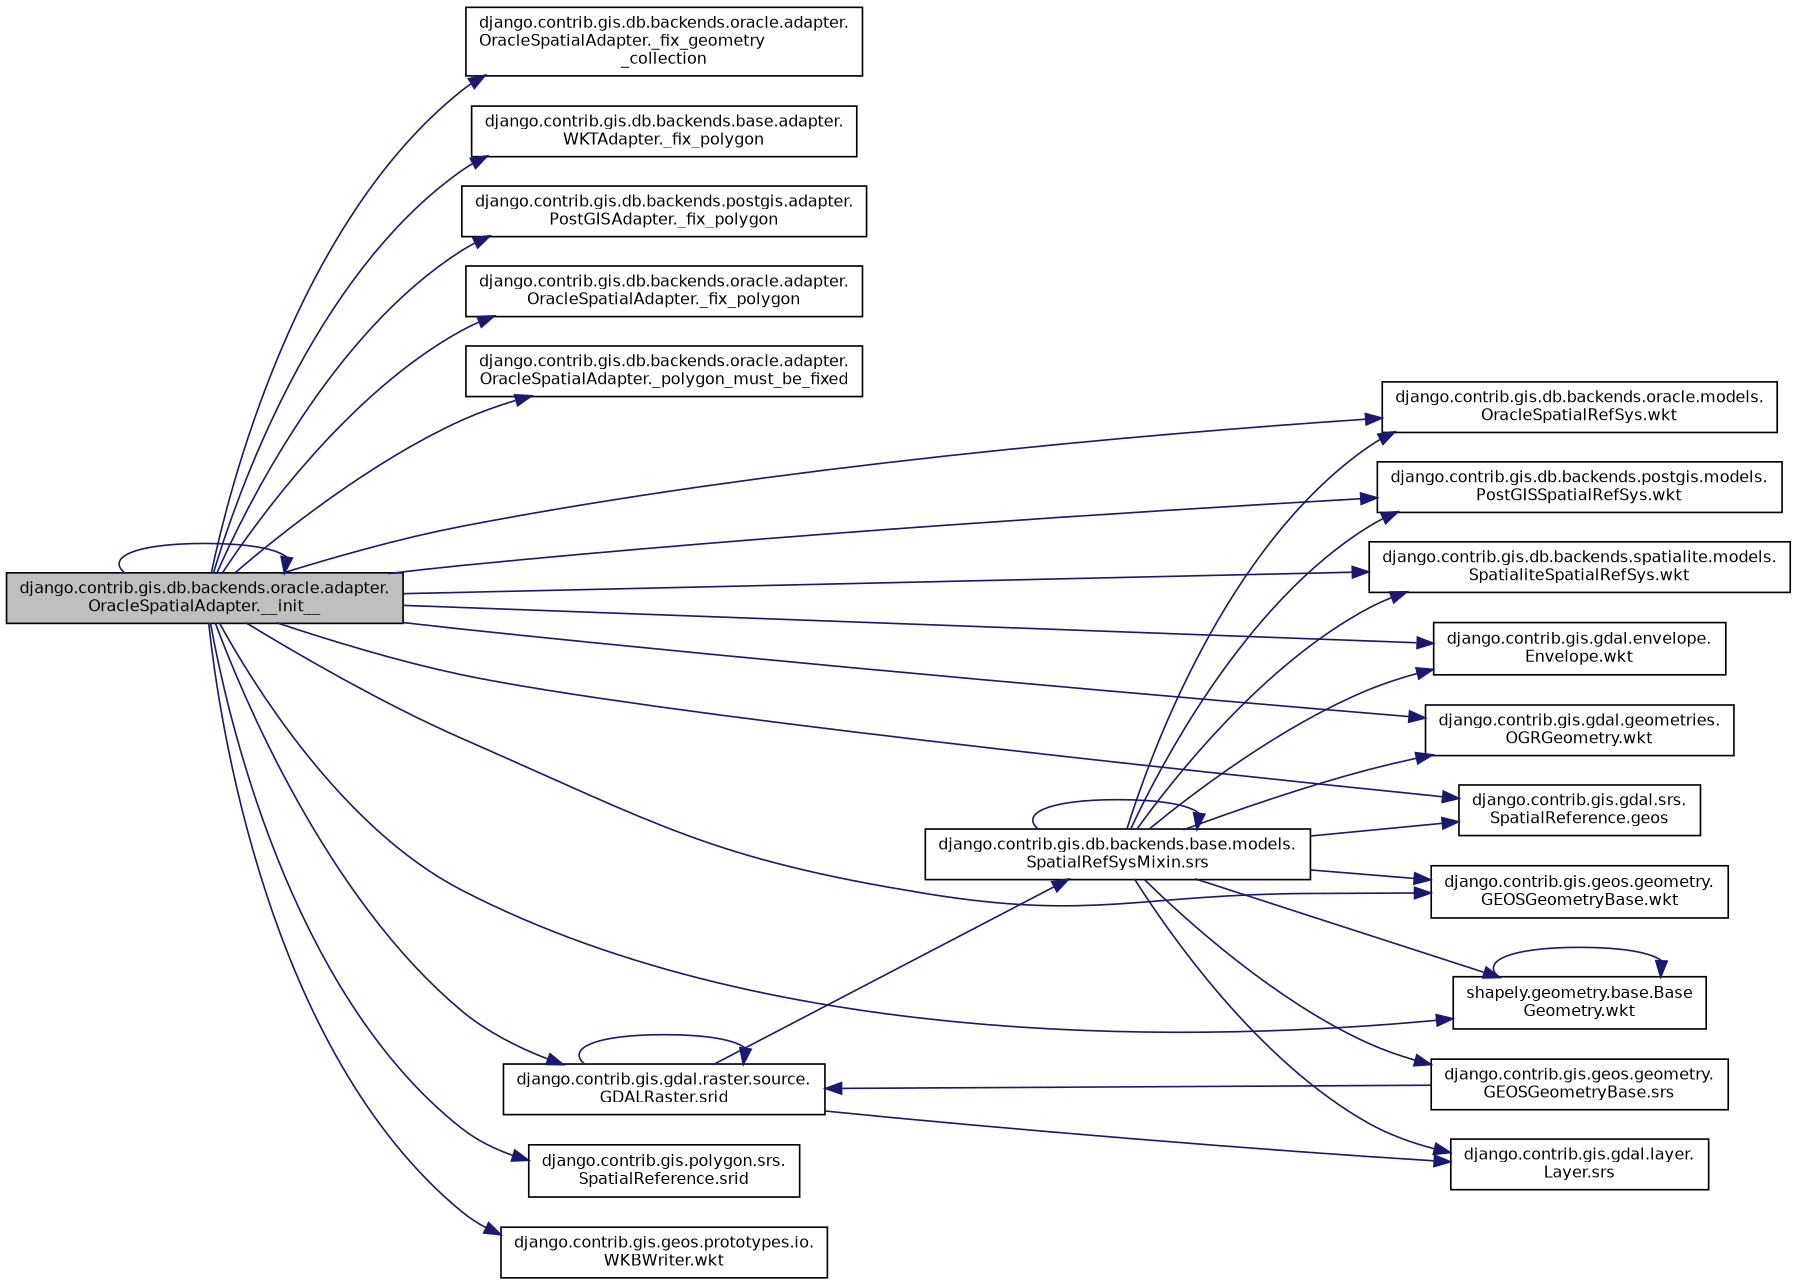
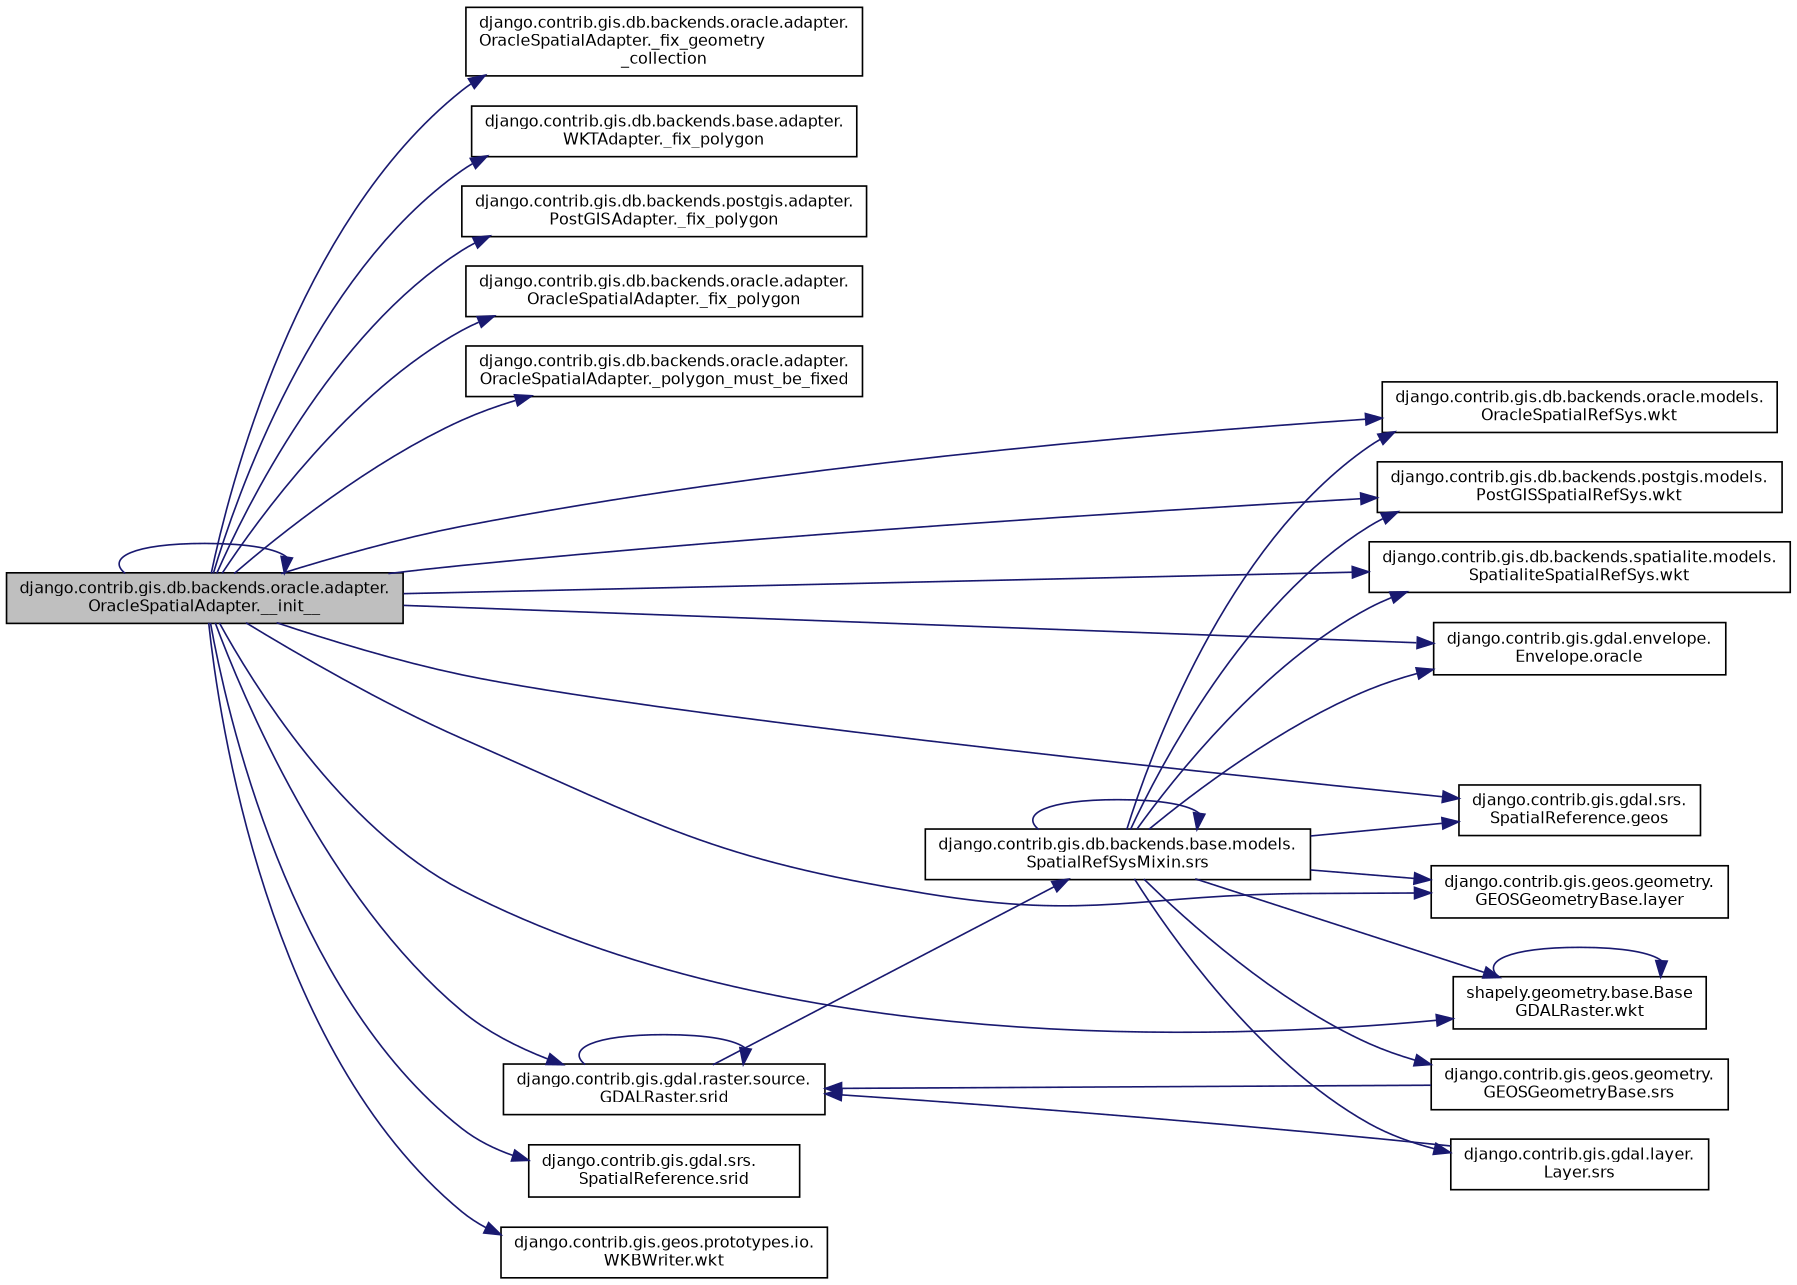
node "django.contrib.gis.gdal.envelope. Envelope.wkt": label "django.contrib.gis.gdal.envelope. Envelope.wkt" -> "django.contrib.gis.gdal.envelope. Envelope.oracle"
node "django.contrib.gis.gdal.geometries. OGRGeometry.wkt": removed
node "django.contrib.gis.geos.geometry. GEOSGeometryBase.wkt": label "django.contrib.gis.geos.geometry. GEOSGeometryBase.wkt" -> "django.contrib.gis.geos.geometry. GEOSGeometryBase.layer"
node "shapely.geometry.base.Base Geometry.wkt": label "shapely.geometry.base.Base Geometry.wkt" -> "shapely.geometry.base.Base GDALRaster.wkt"
edge "django.contrib.gis.gdal.raster.source. GDALRaster.srid" -> "django.contrib.gis.gdal.layer. Layer.srs": reversed
node "django.contrib.gis.polygon.srs. SpatialReference.srid": label "django.contrib.gis.polygon.srs. SpatialReference.srid" -> "django.contrib.gis.gdal.srs. SpatialReference.srid"
